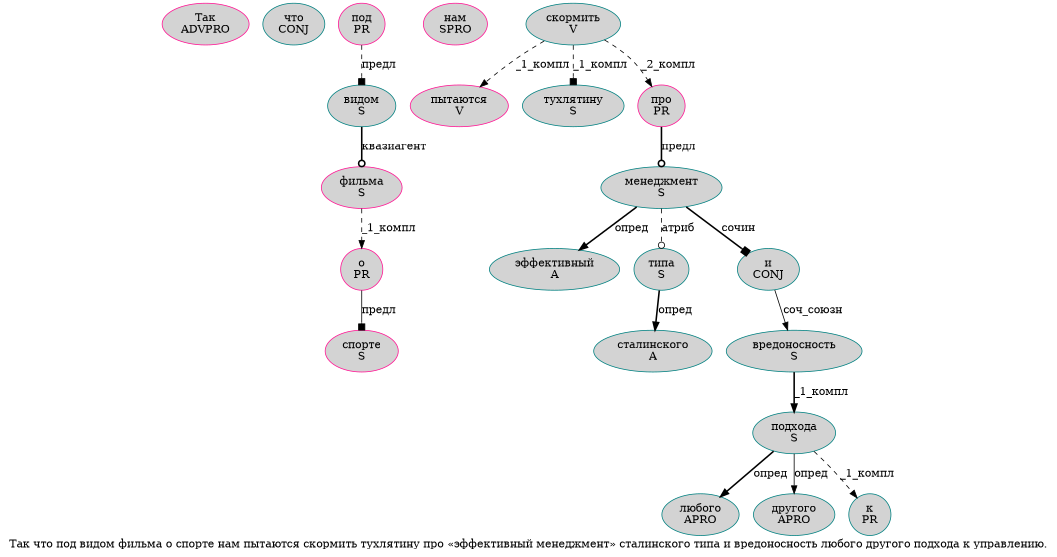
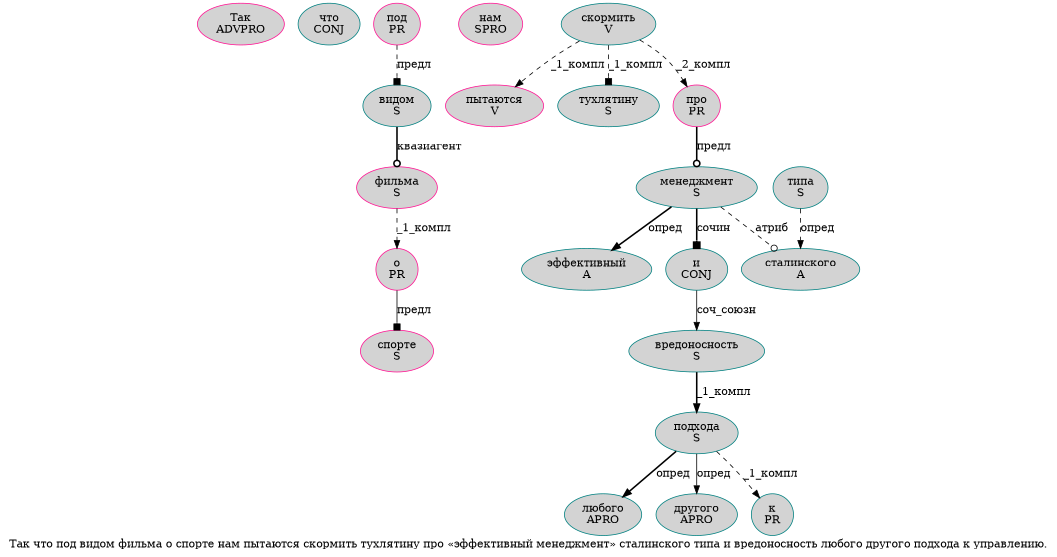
edge "менеджмент S" -> "типа S": now "менеджмент S" -> "сталинского A"
edge "типа S" -> "сталинского A": style bold -> dashed
